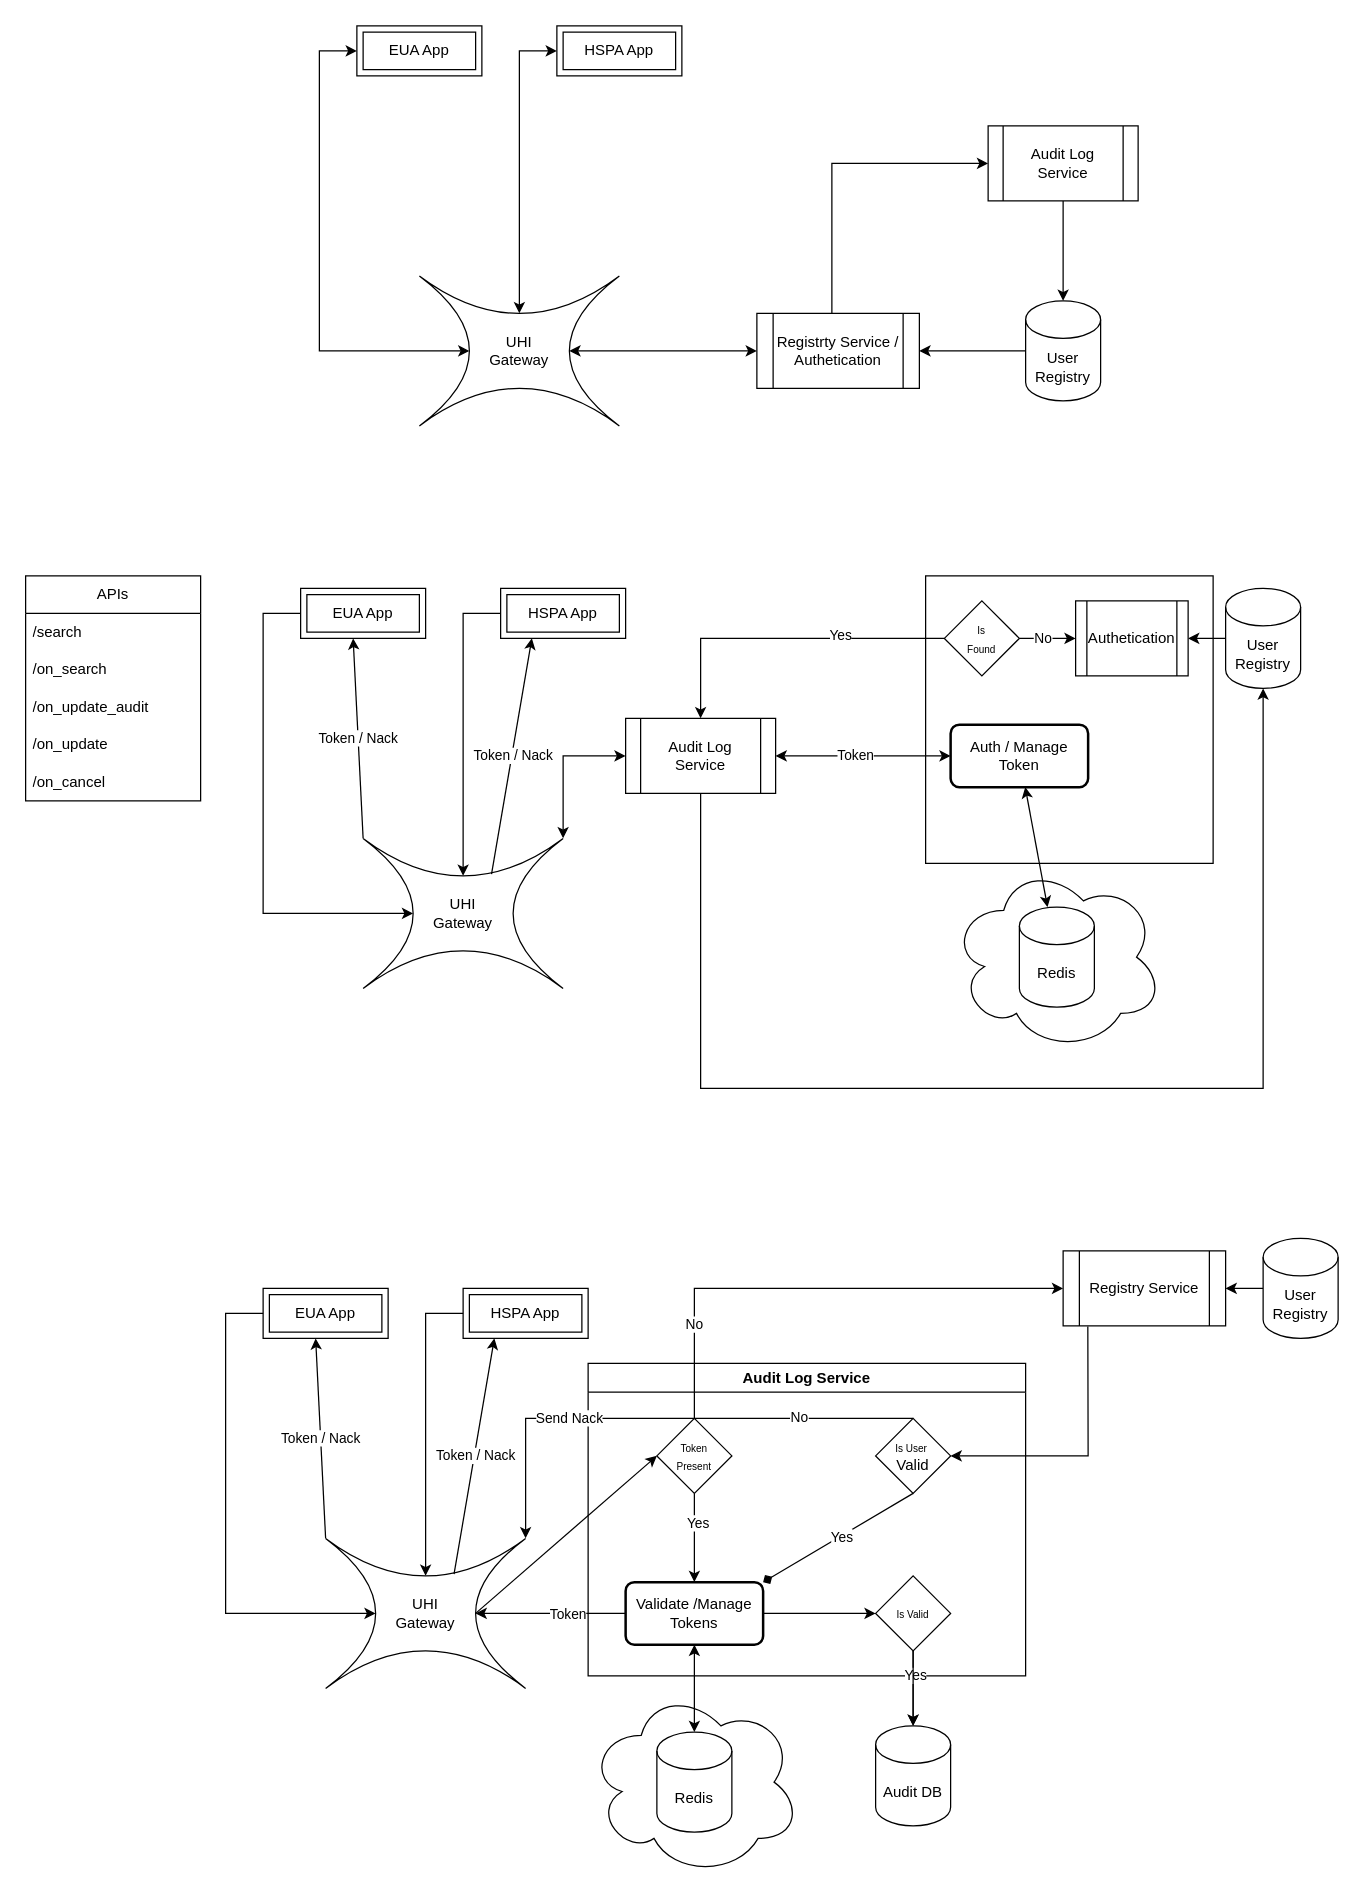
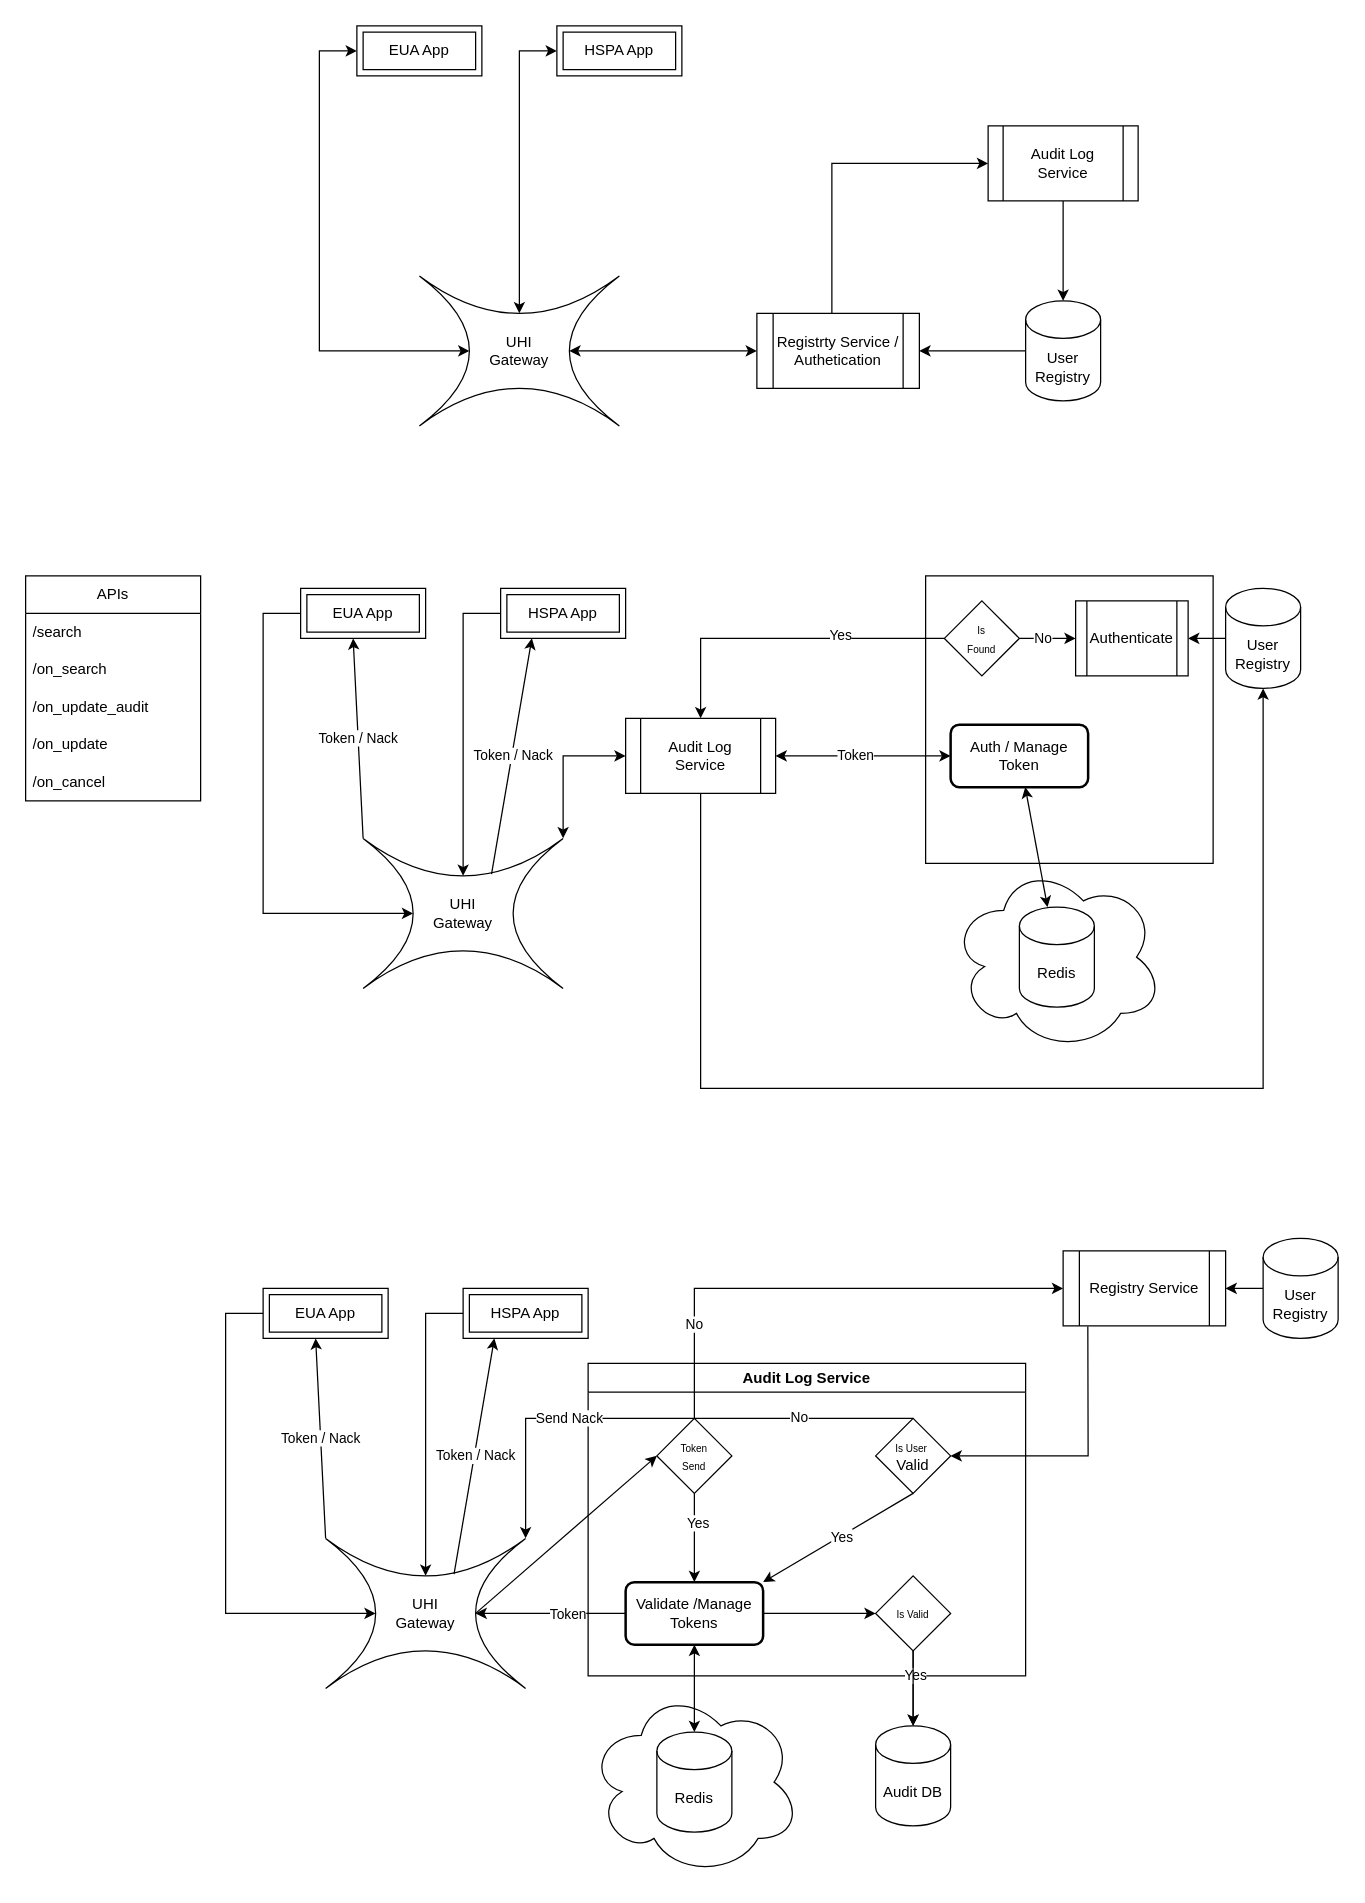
node "Authetication": label "Authetication" -> "Authenticate"
node "Token Present": label "Token Present" -> "Token Send"
edge "Is User Valid" -> "Validate /Manage Tokens": arrowhead diamond -> classic
